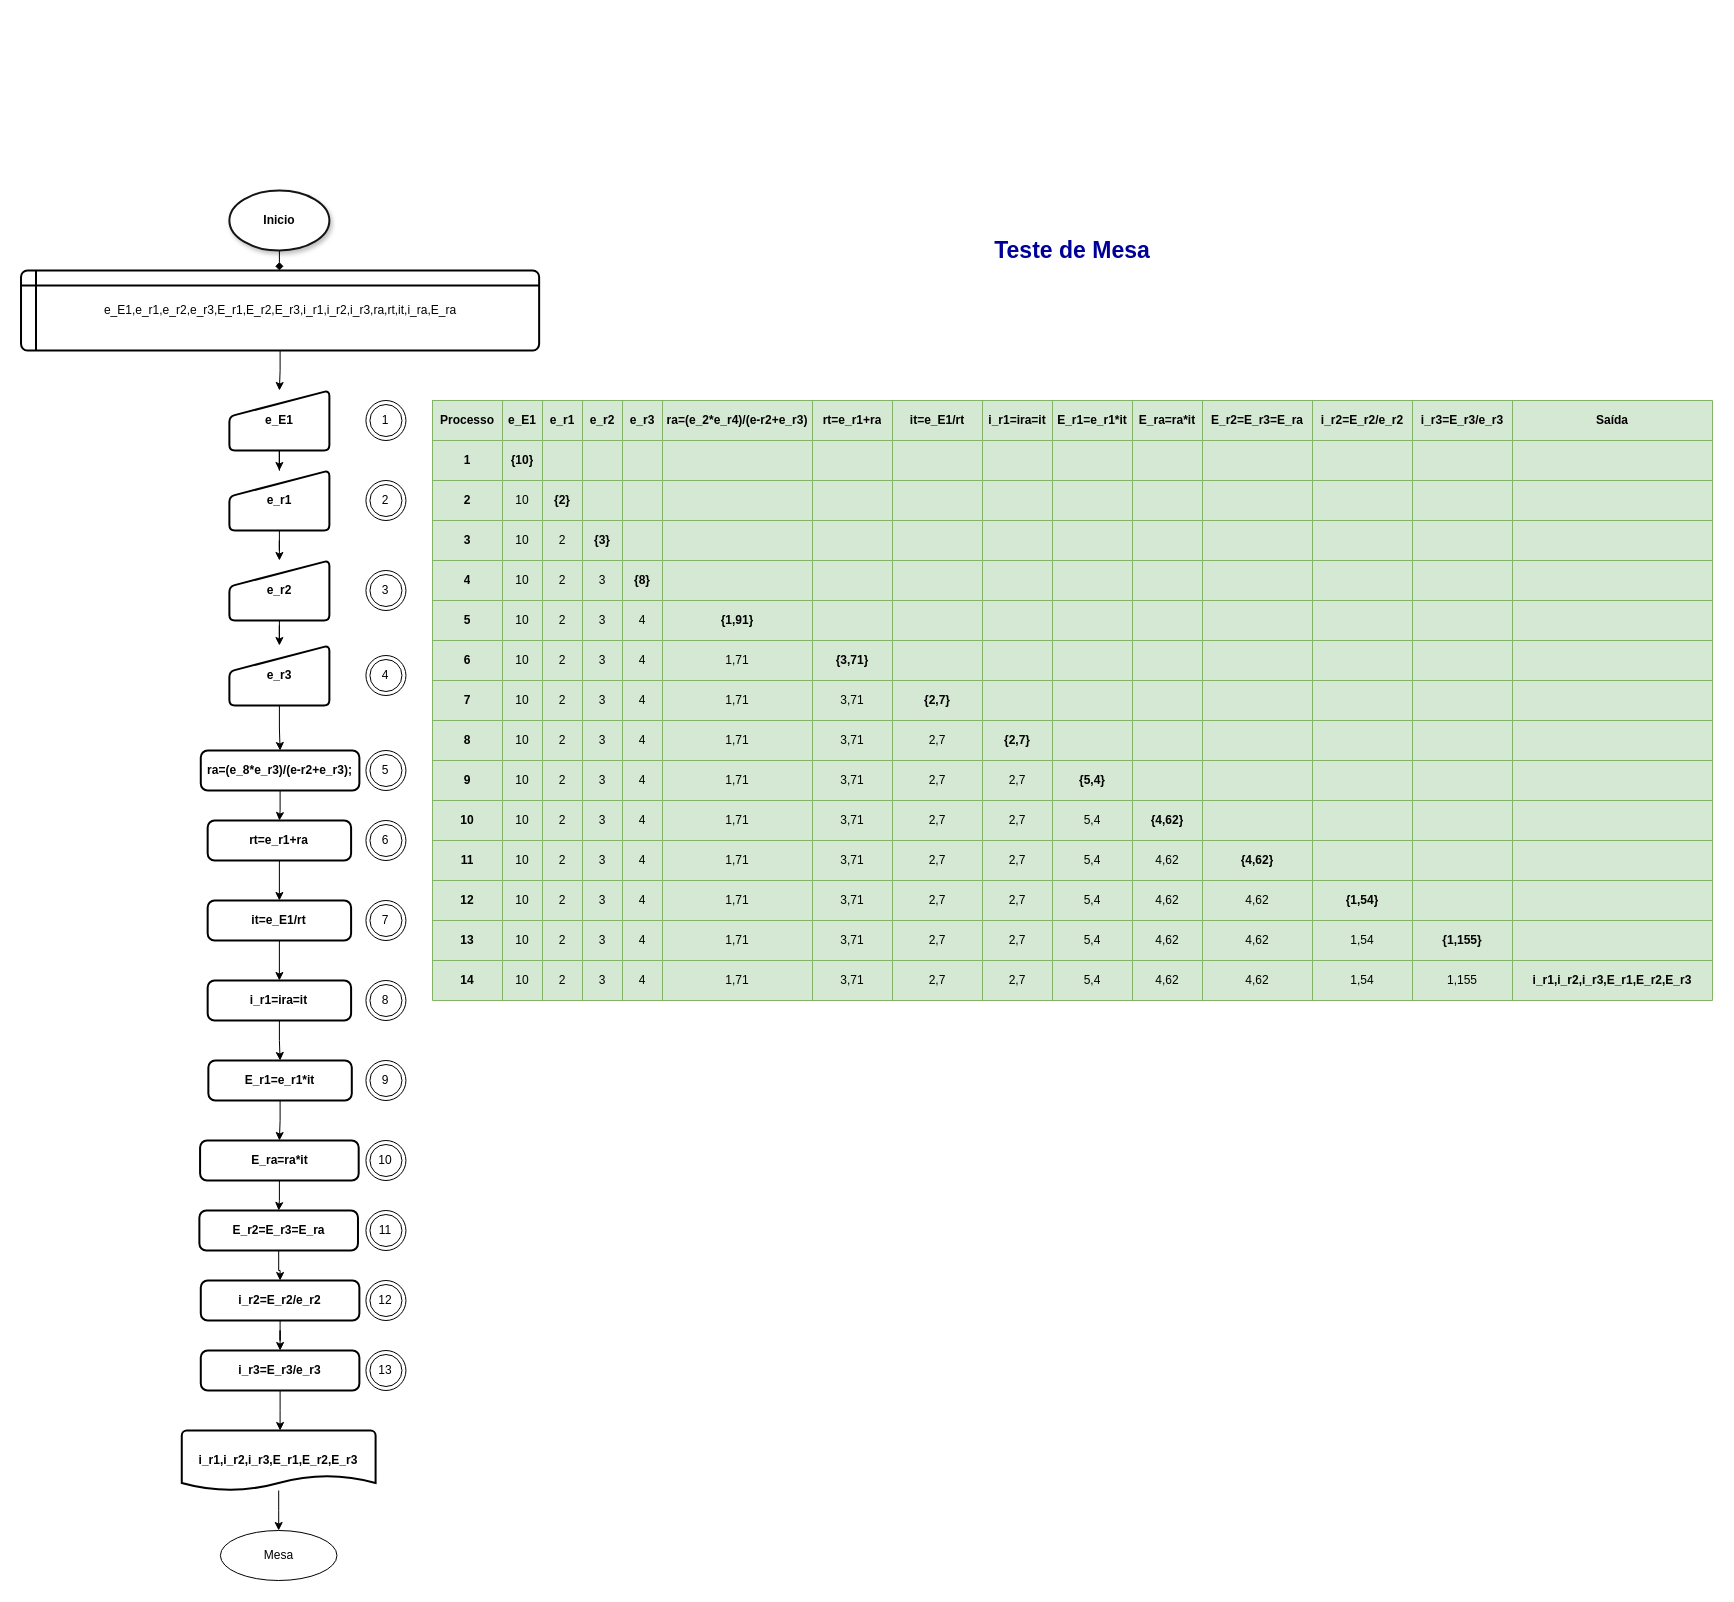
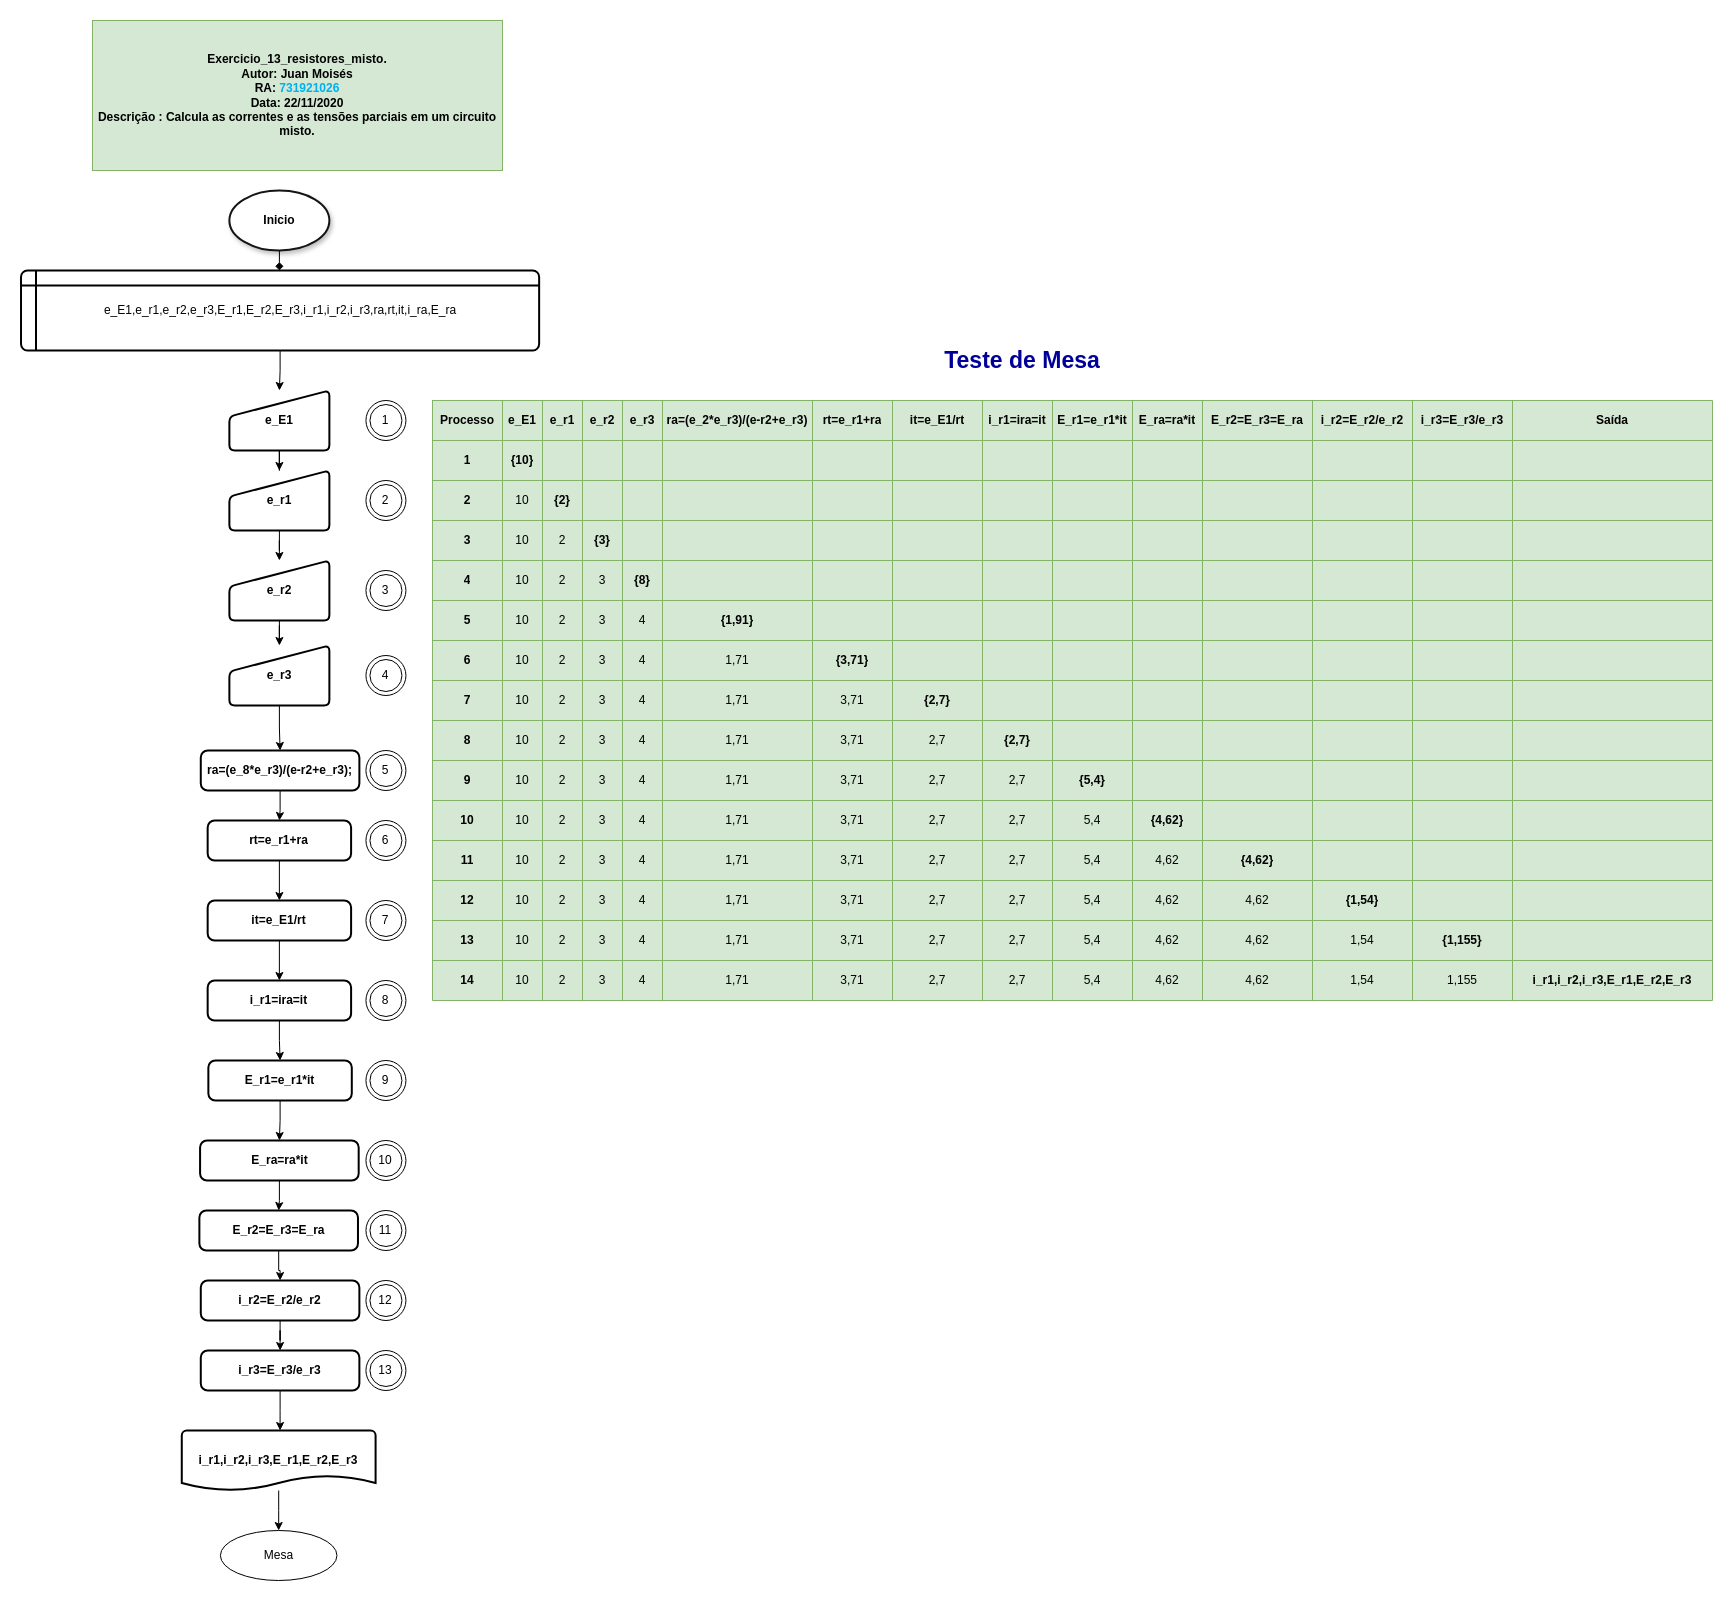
node "Exercicio_13_resistores_misto. Autor: Juan Moisés RA: 731921026 Data: 22/11/2020 Descrição : Calcula as correntes e as tensões parciais em um circuito misto.": added
node "Teste de Mesa": moved (1073, 251) -> (1023, 361)
node "ra=(e_2*e_r4)/(e-r2+e_r3)": label "ra=(e_2*e_r4)/(e-r2+e_r3)" -> "ra=(e_2*e_r3)/(e-r2+e_r3)"
